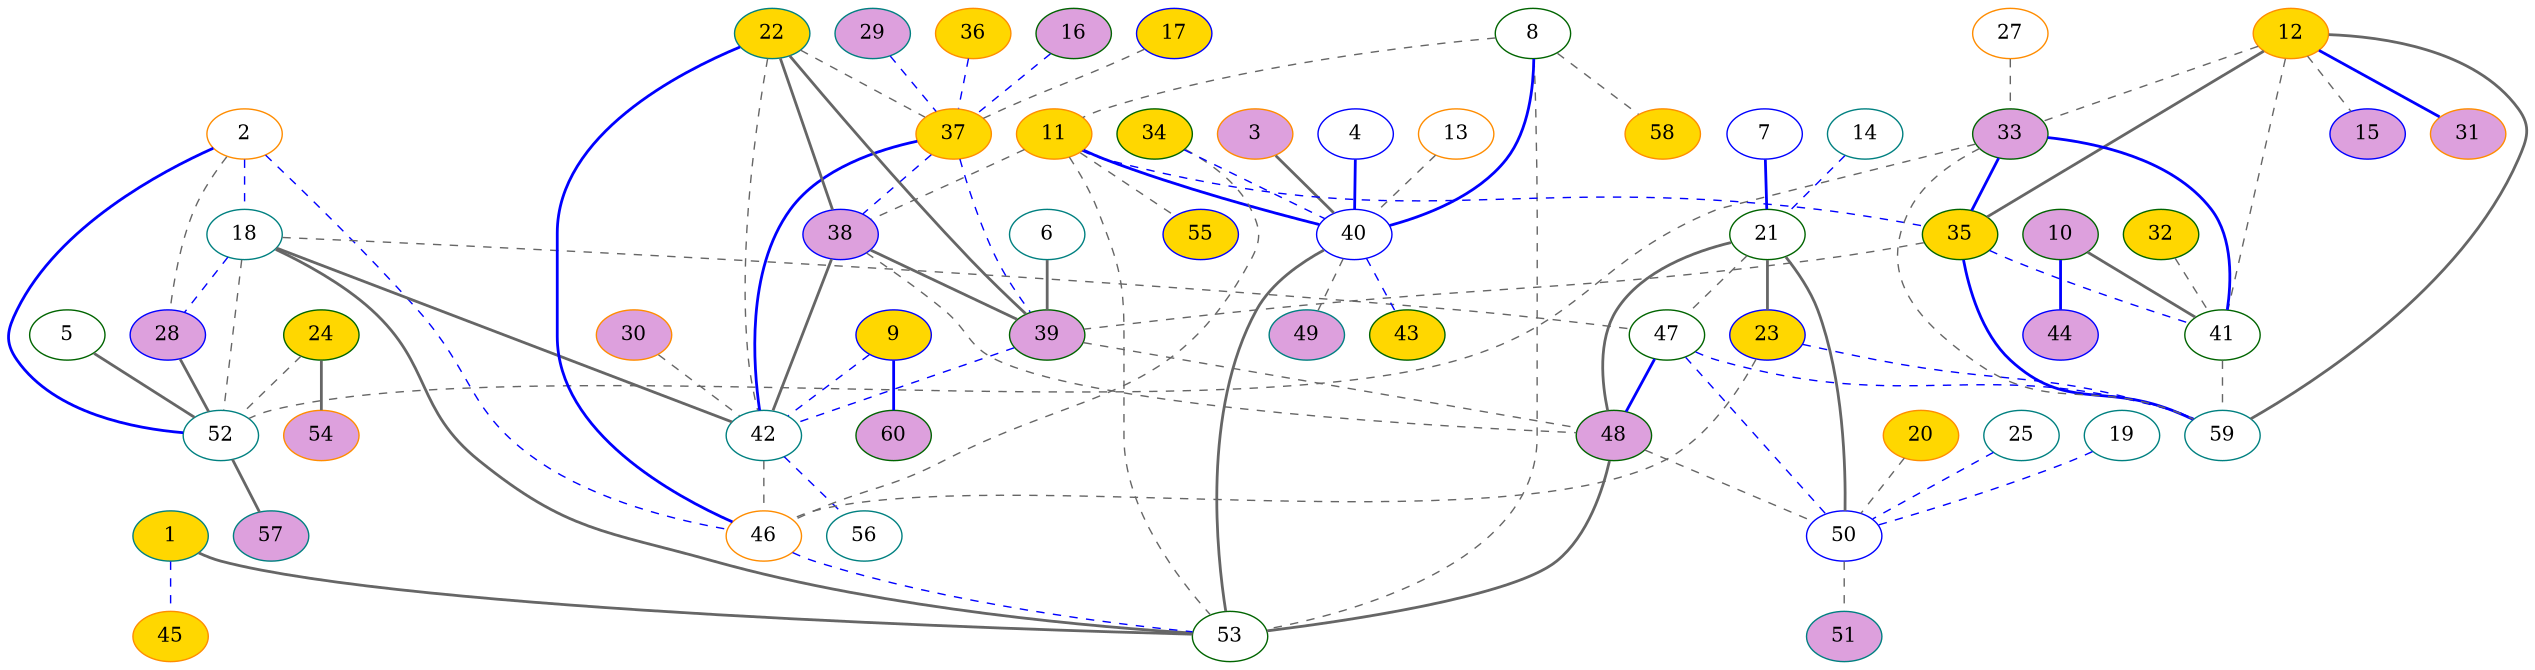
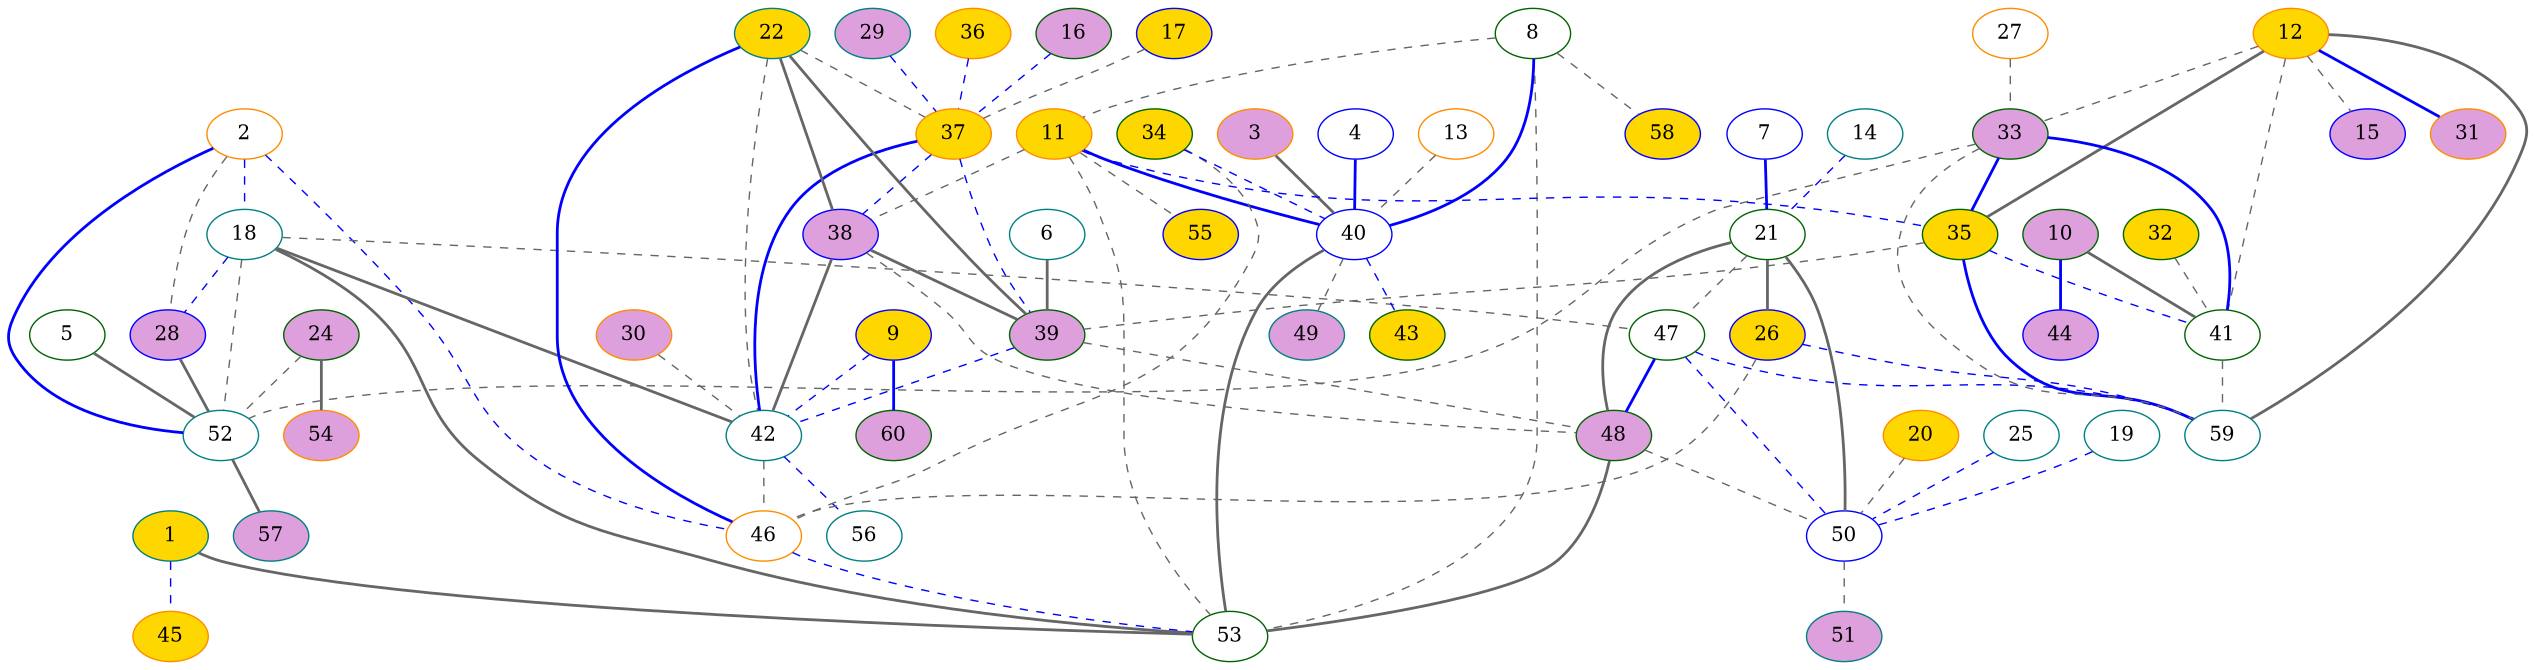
node "58": color darkorange -> blue
node "24": fillcolor gold -> plum
node "23": label "23" -> "26"
